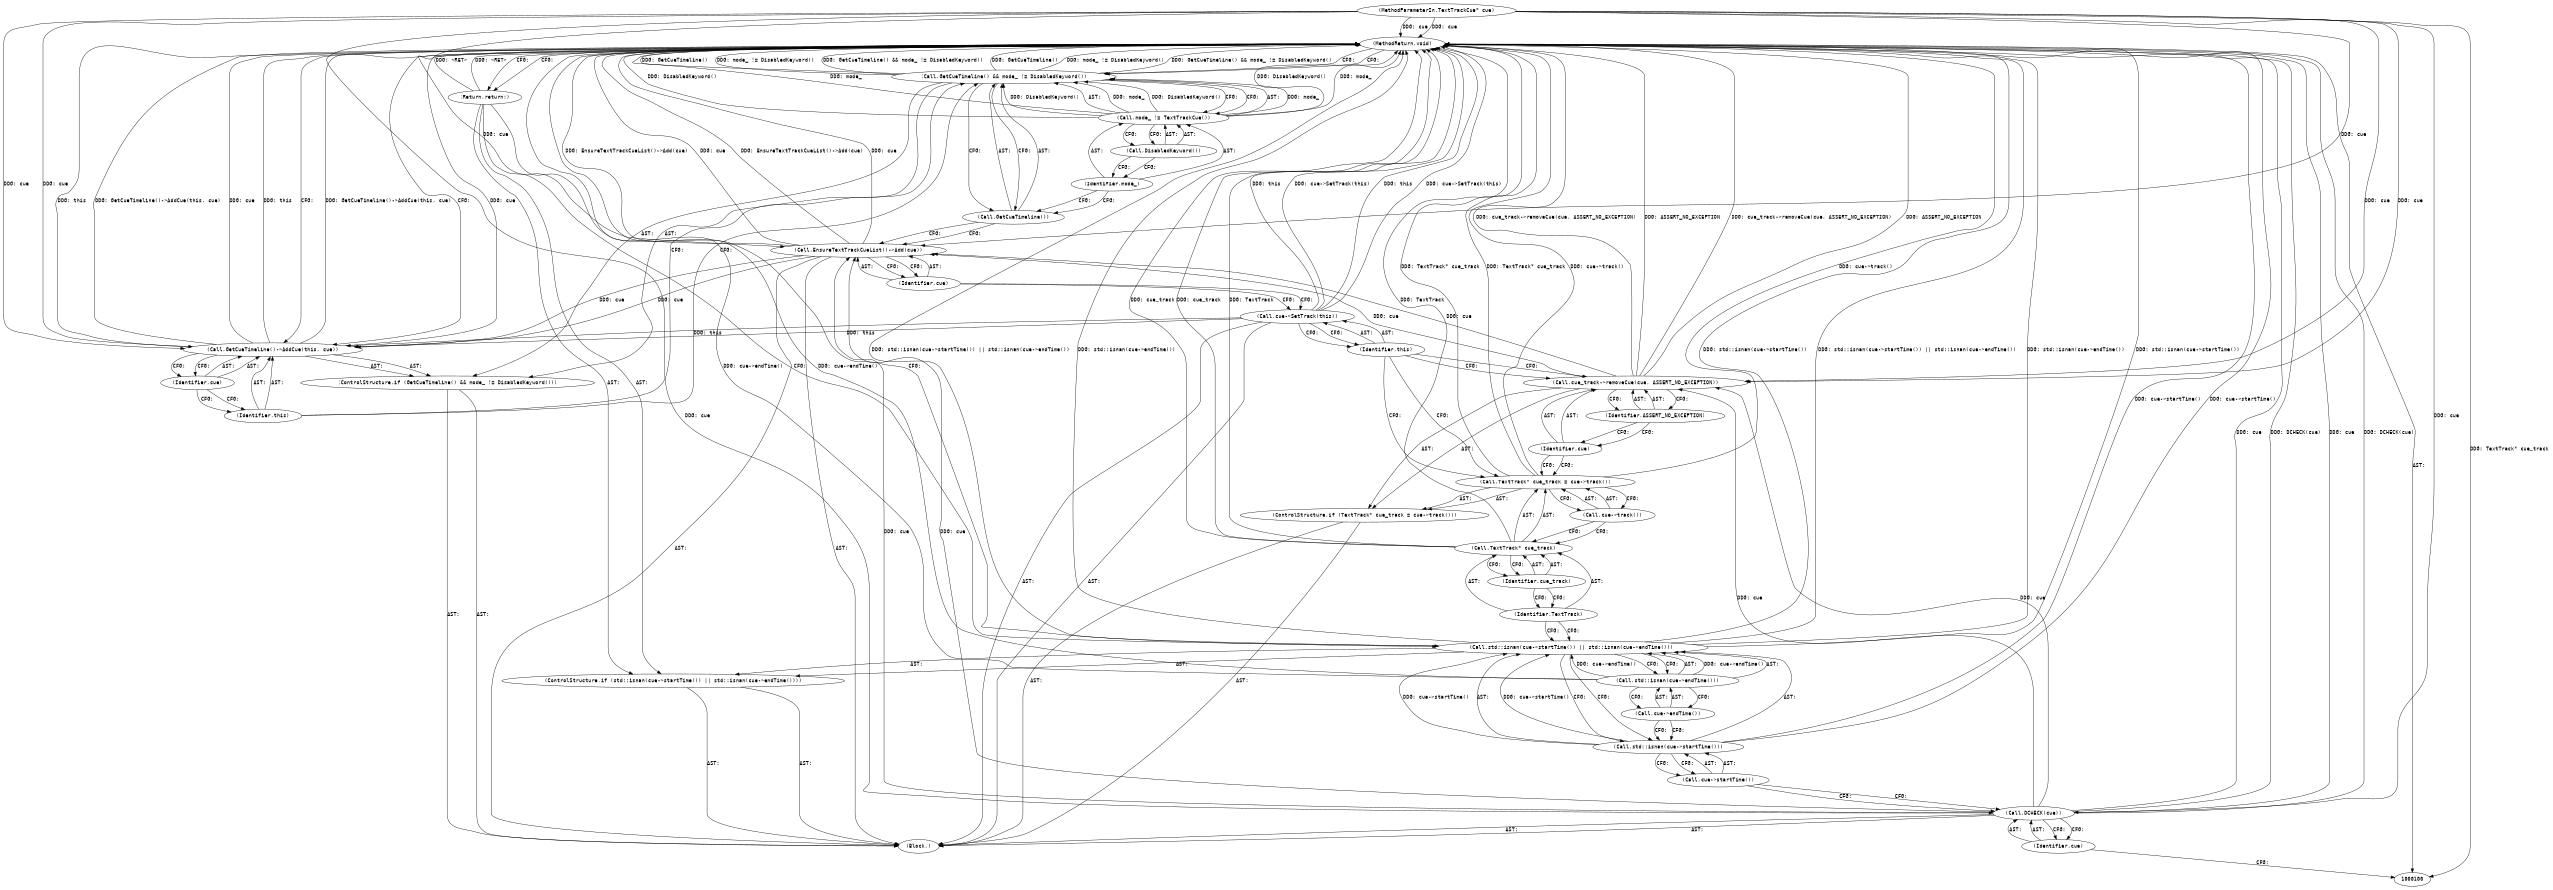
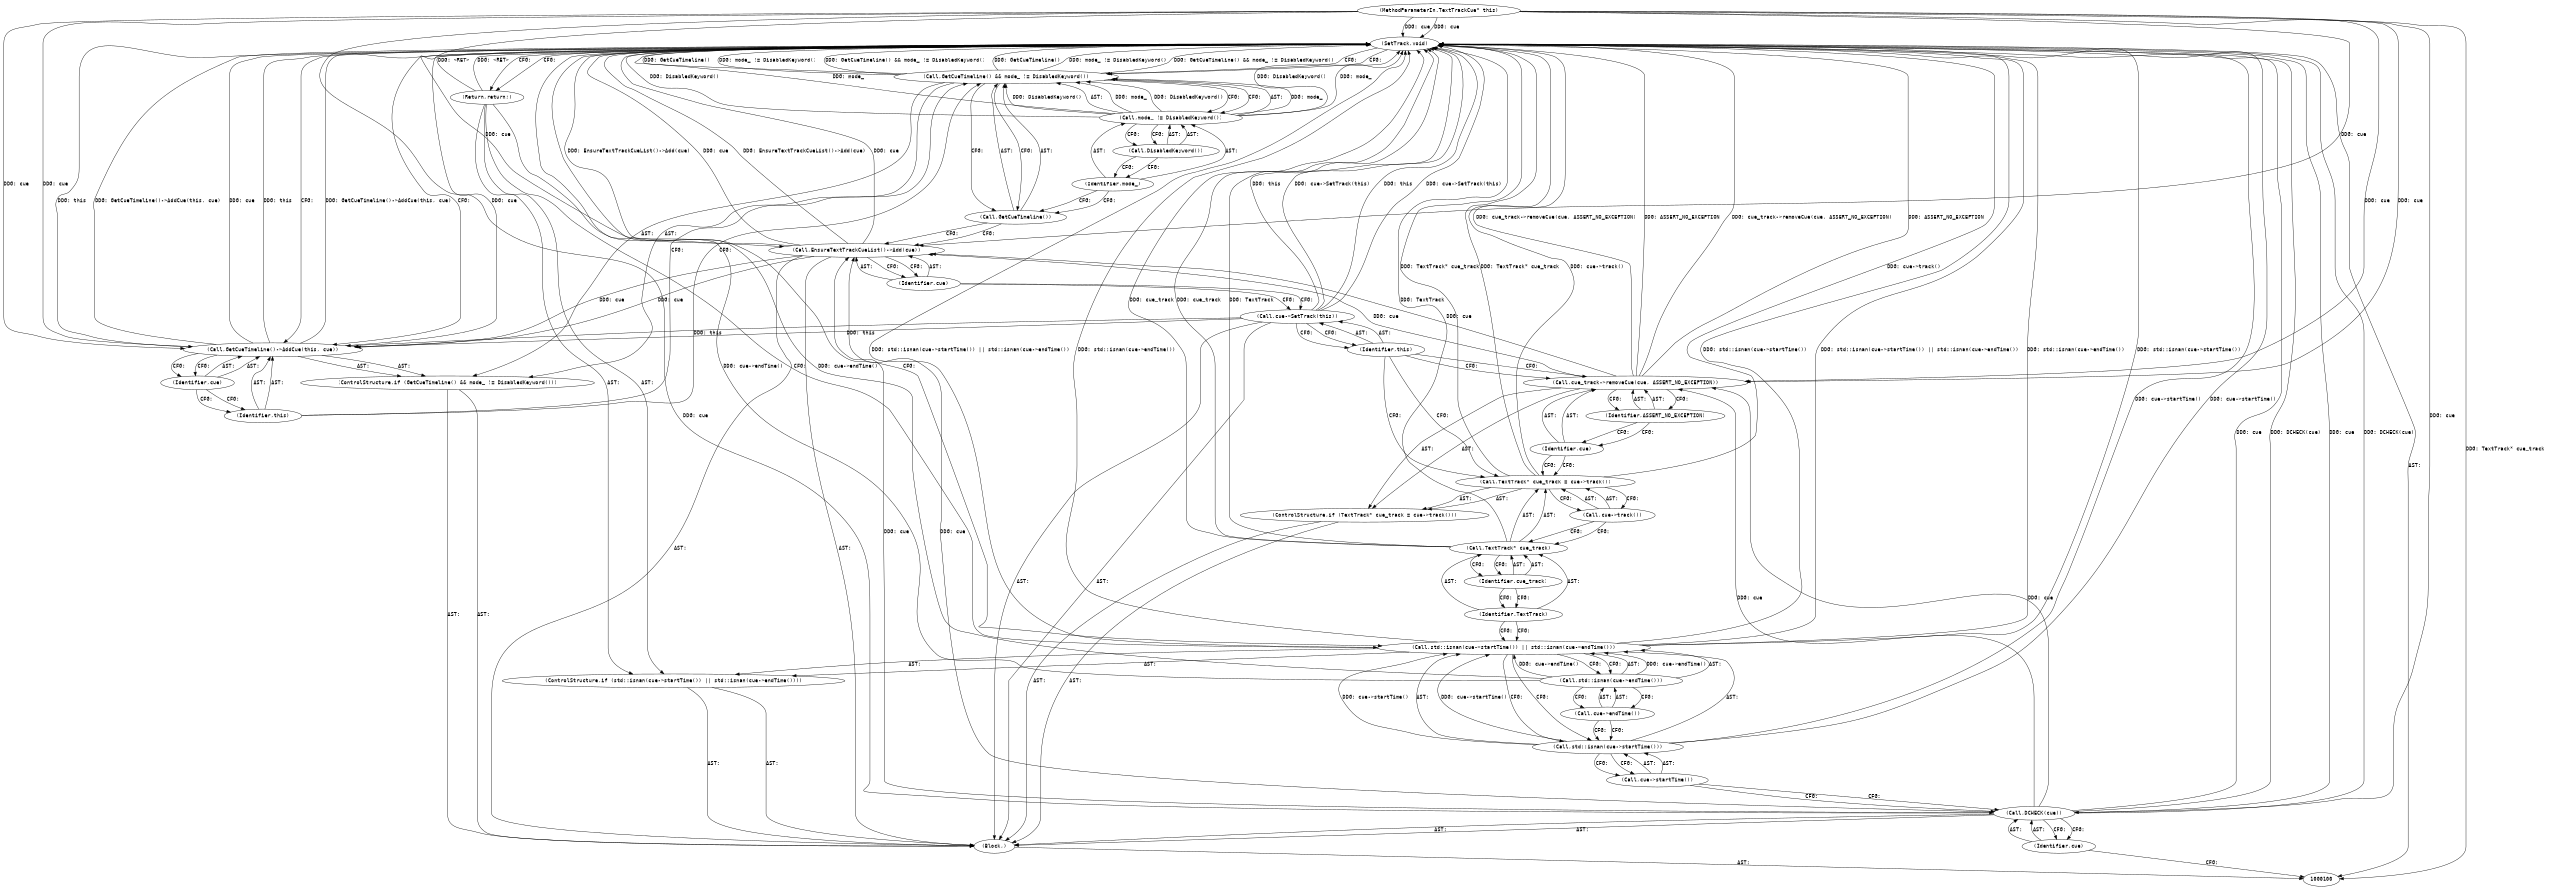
node "(MethodParameterIn,TextTrackCue* cue)": label "(MethodParameterIn,TextTrackCue* cue)" -> "(MethodParameterIn,TextTrackCue* this)"
node "(MethodReturn,void)": label "(MethodReturn,void)" -> "(SetTrack,void)"
node "(Call,mode_ != TextTrackCue())": label "(Call,mode_ != TextTrackCue())" -> "(Call,mode_ != DisabledKeyword())"
edge "(Block,)" -> "1000100": added, label "AST:"
